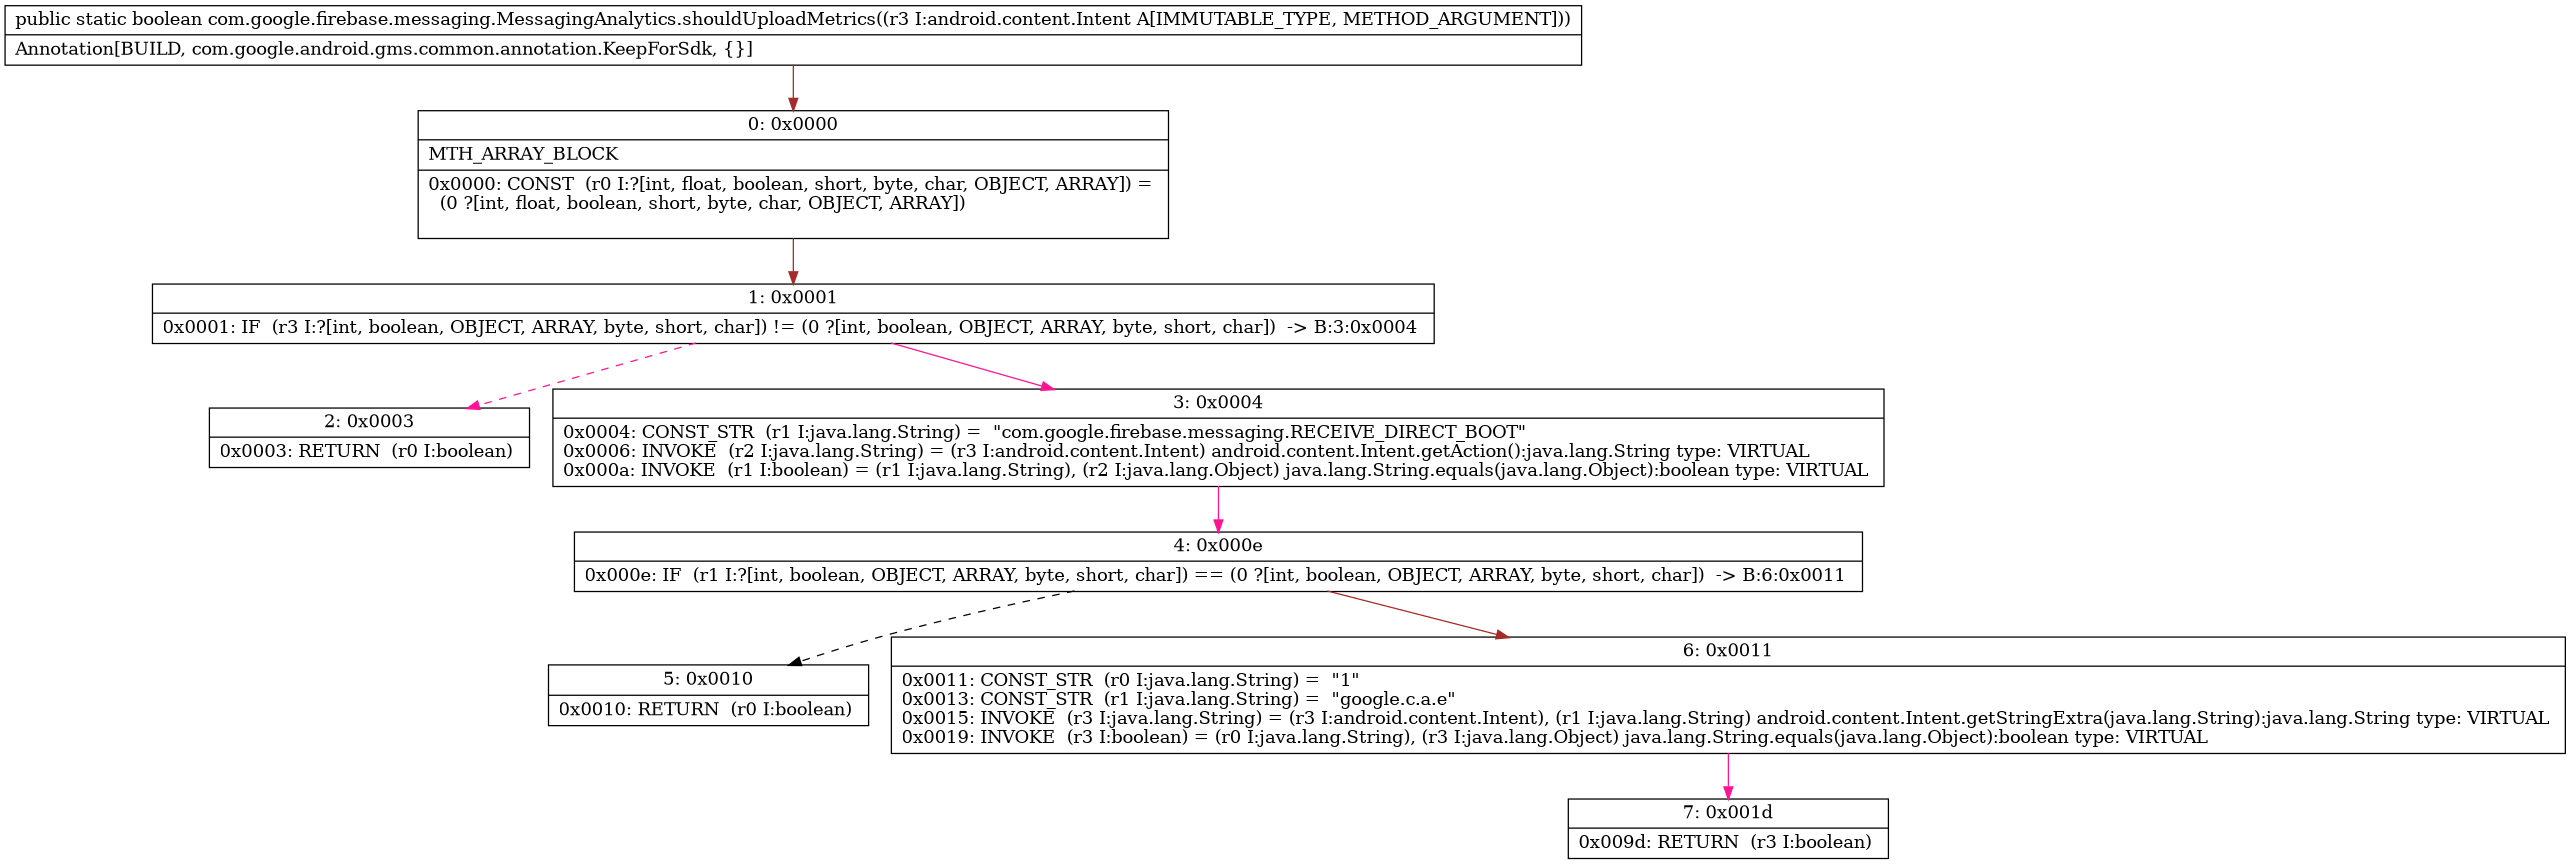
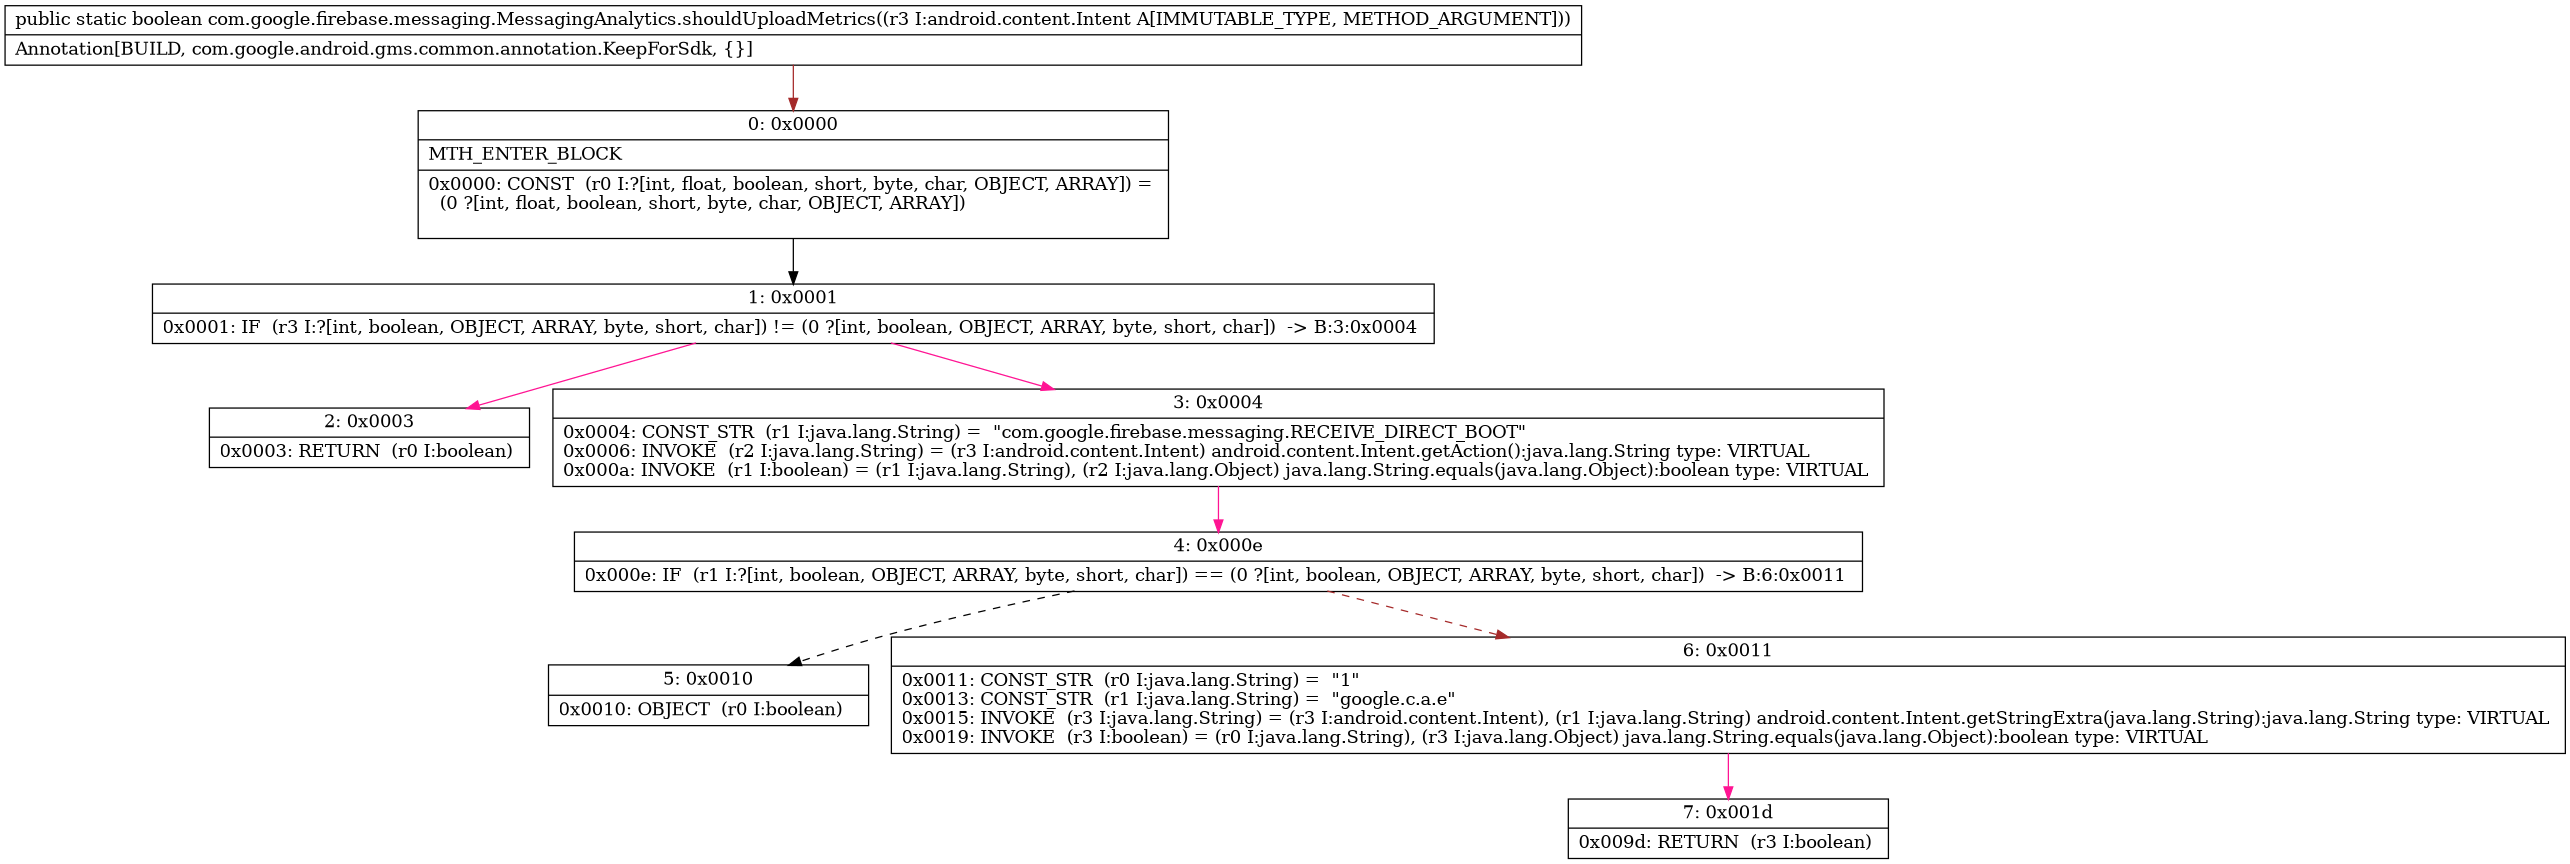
node "0: 0x0000": text "MTH_ARRAY_BLOCK" -> "MTH_ENTER_BLOCK"
edge "0: 0x0000" -> "1: 0x0001": color brown -> black
edge "1: 0x0001" -> "2: 0x0003": style dashed -> solid
edge "4: 0x000e" -> "6: 0x0011": style solid -> dashed
node "5: 0x0010": text "0x0010: RETURN  (r0 I:boolean)" -> "0x0010: OBJECT  (r0 I:boolean)"
